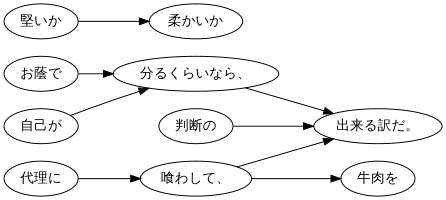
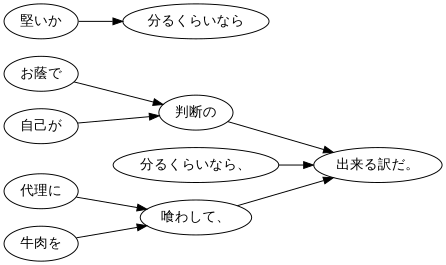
node "柔かいか": label "柔かいか" -> "分るくらいなら"
edge "お蔭で" -> "分るくらいなら、": now "お蔭で" -> "判断の"
edge "自己が" -> "分るくらいなら、": now "自己が" -> "判断の"
edge "喰わして、" -> "牛肉を": reversed
